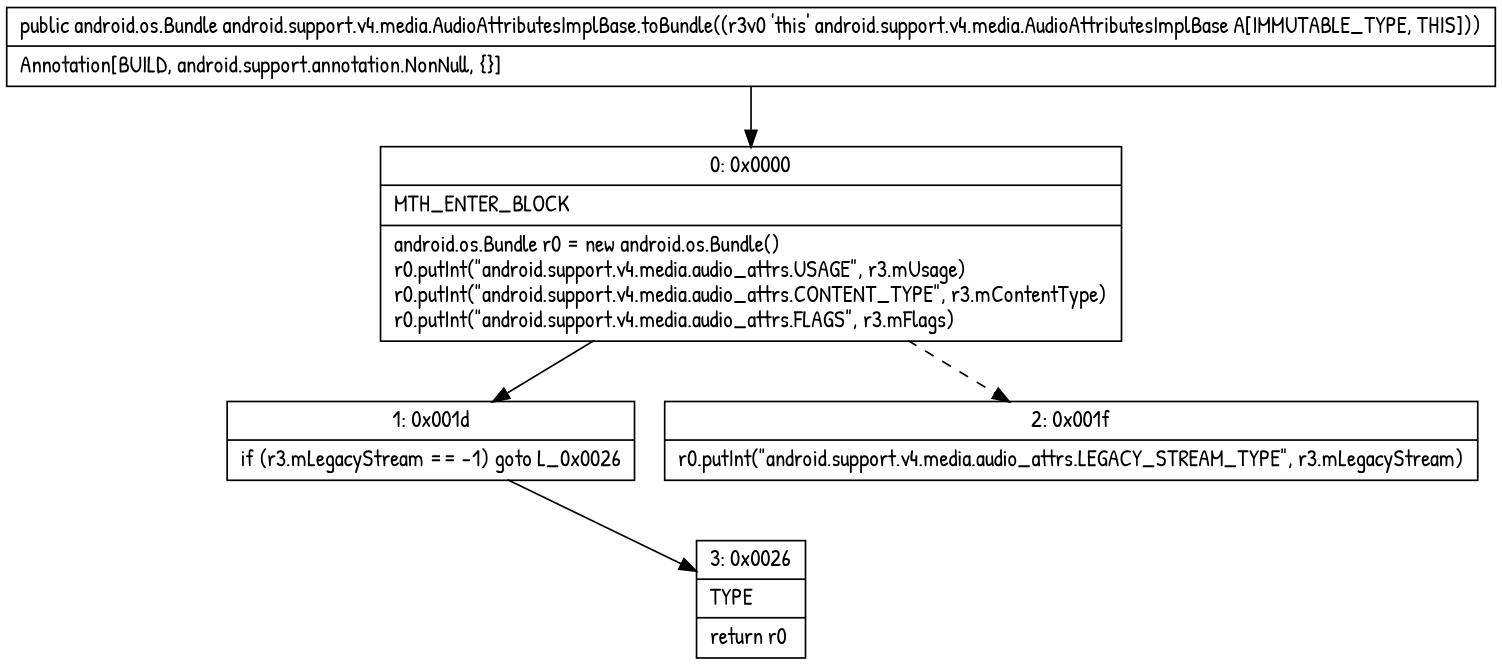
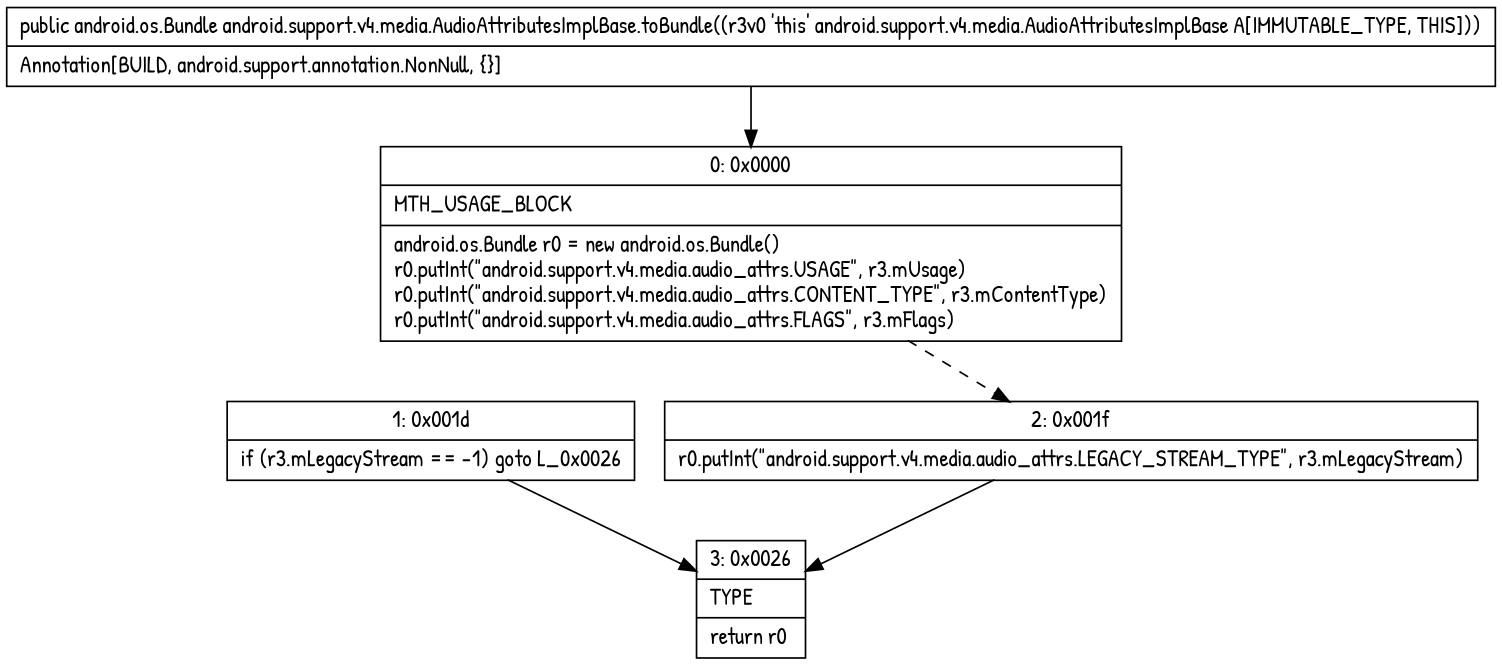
node "0: 0x0000": text "MTH_ENTER_BLOCK" -> "MTH_USAGE_BLOCK"
edge "0: 0x0000" -> "1: 0x001d": removed
edge "2: 0x001f" -> "3: 0x0026": added
